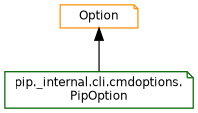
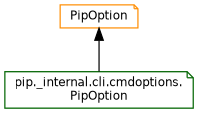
node "Option": label "Option" -> "PipOption"
